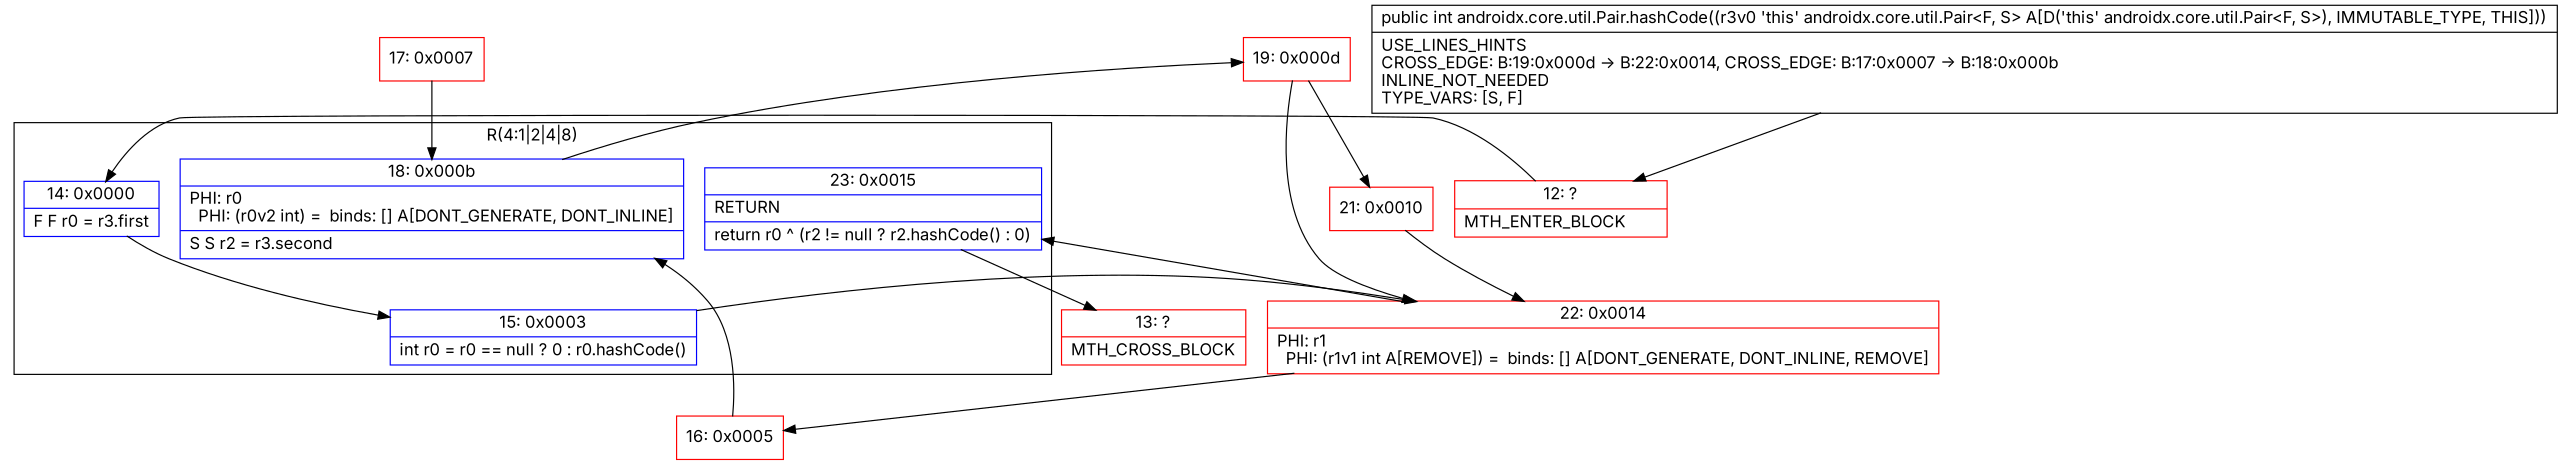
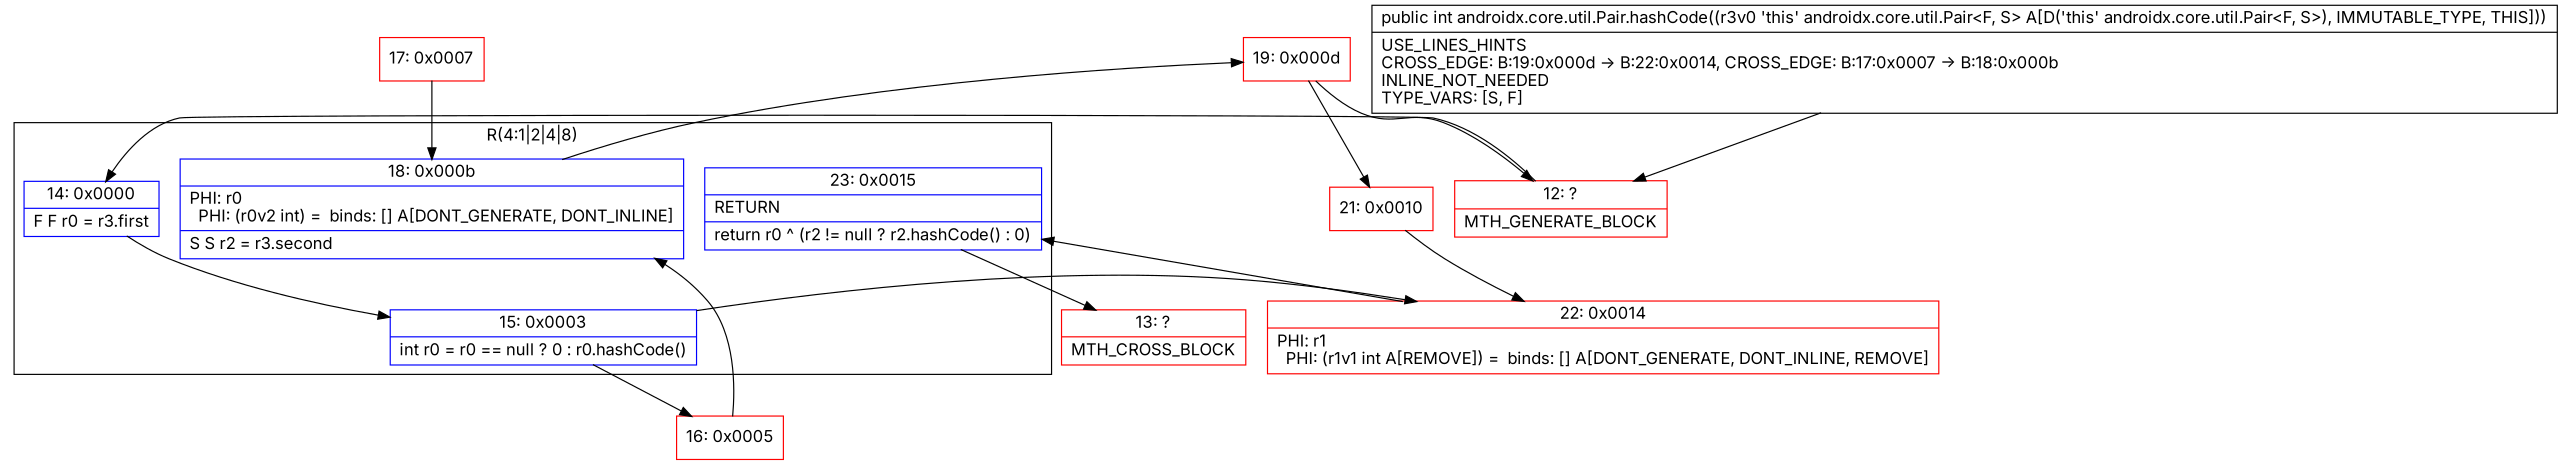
edge "19: 0x000d" -> "22: 0x0014": now "19: 0x000d" -> "12: ?"
node "12: ?": text "MTH_ENTER_BLOCK" -> "MTH_GENERATE_BLOCK"
edge "22: 0x0014" -> "16: 0x0005": now "15: 0x0003" -> "16: 0x0005"
